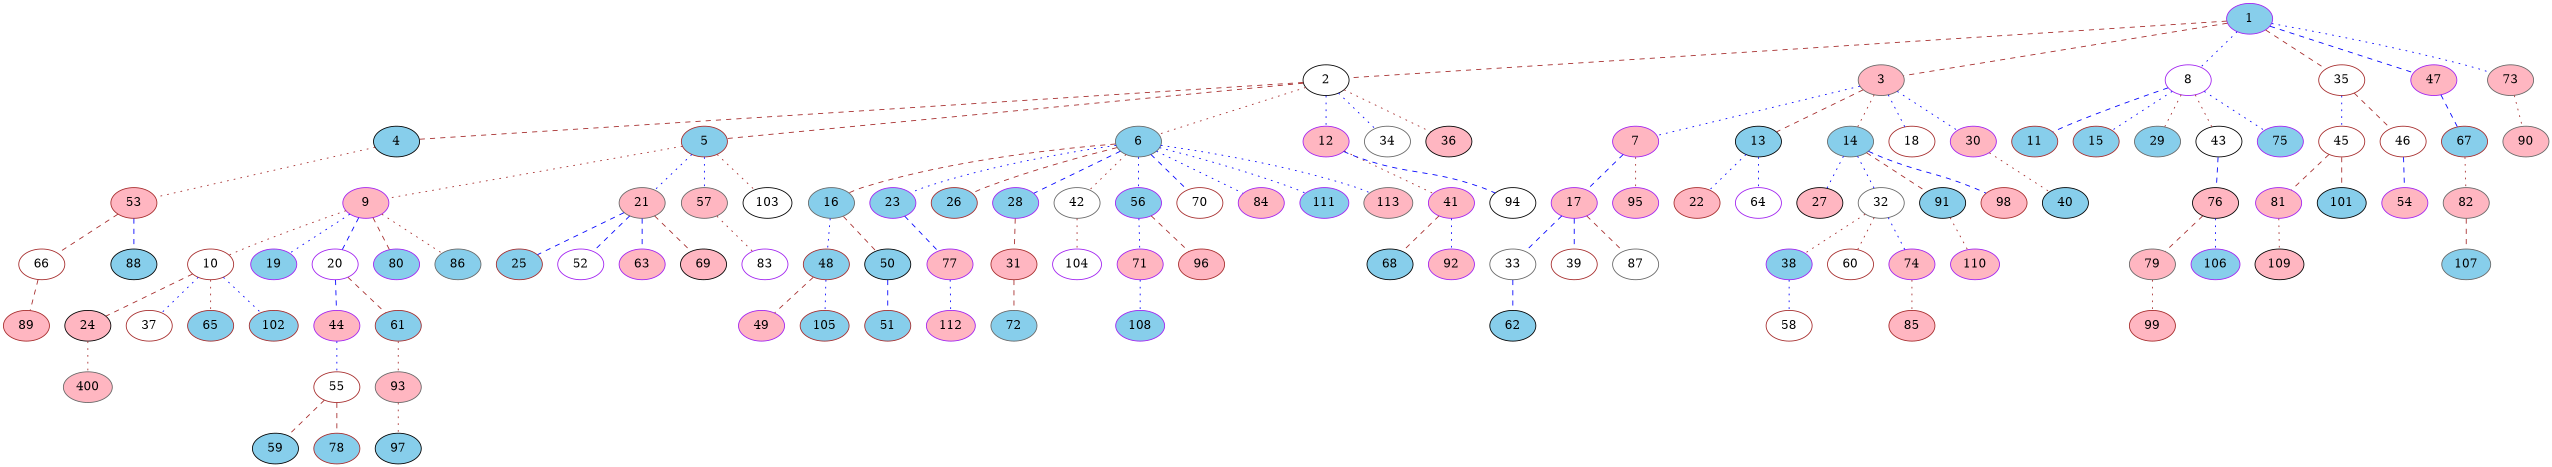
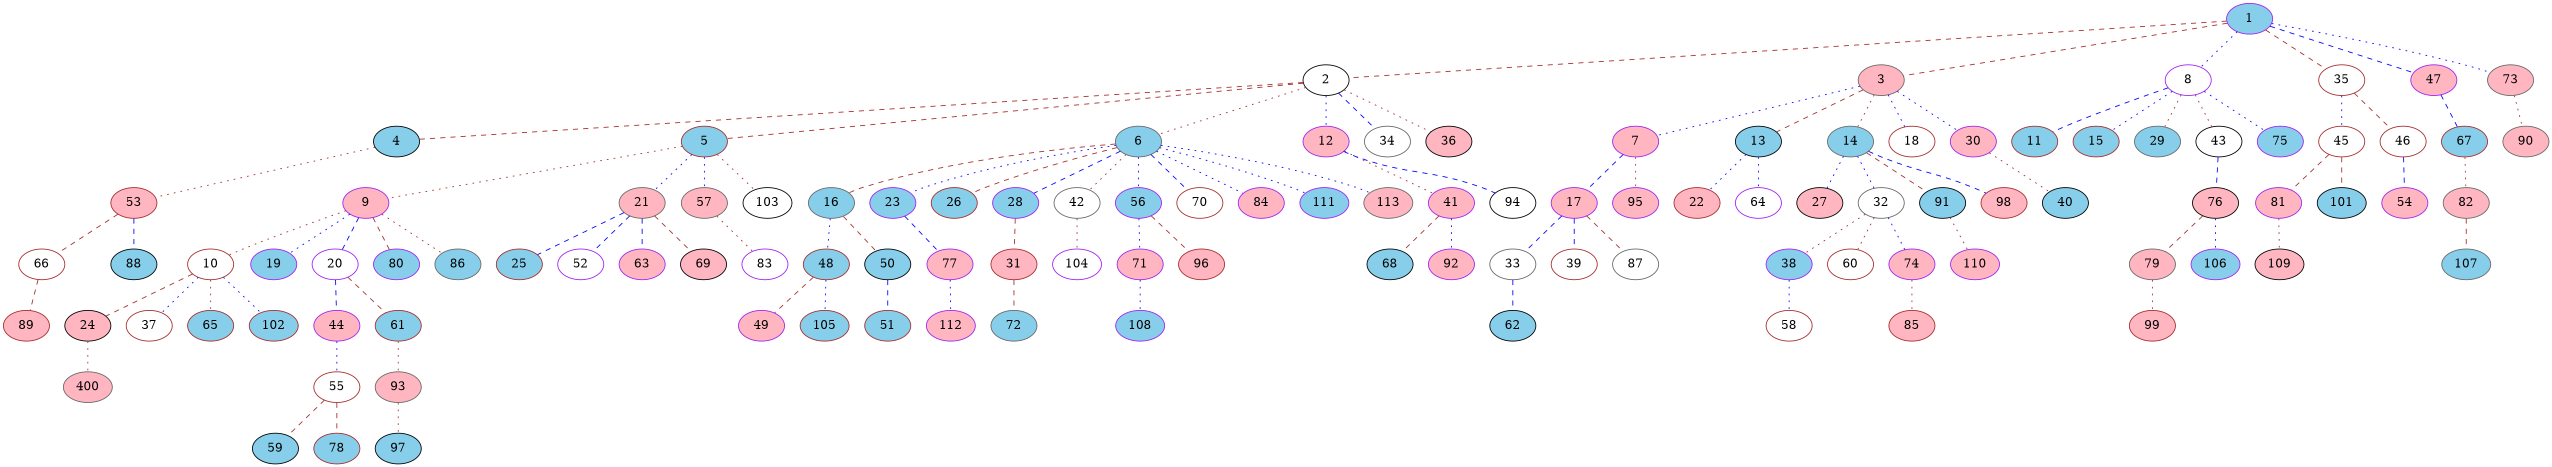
edge "2" -- "34": style dotted -> dashed
